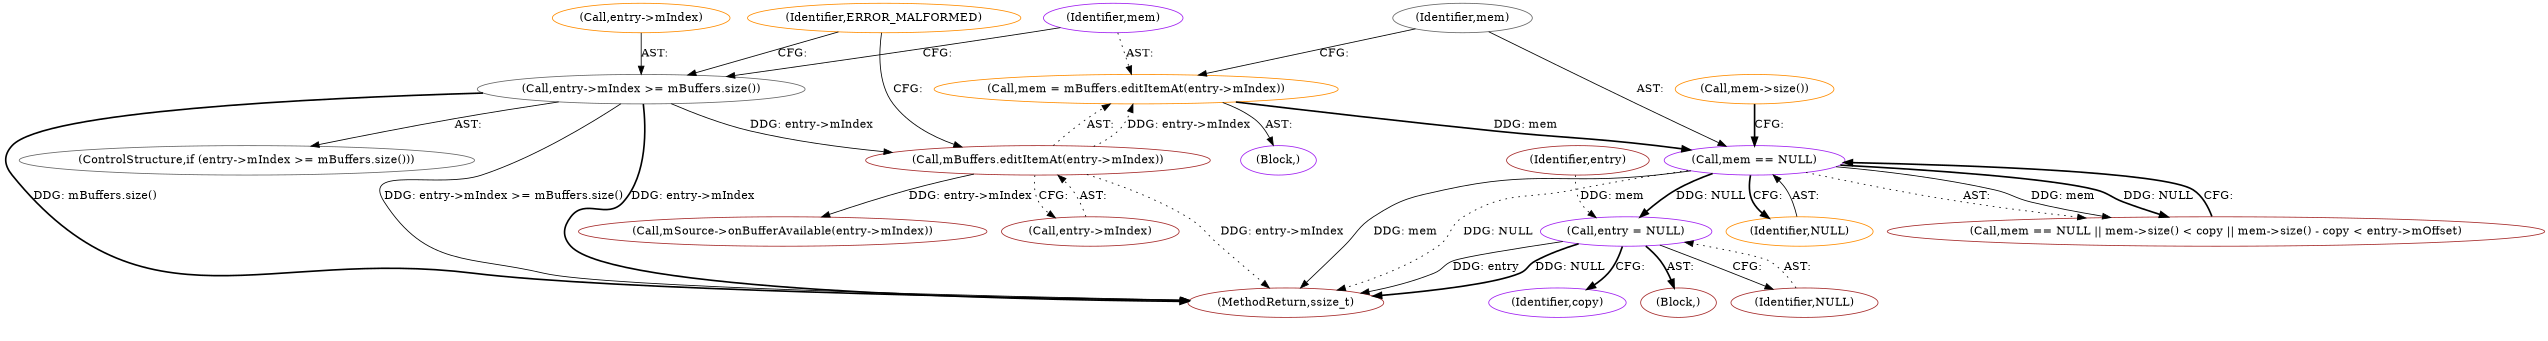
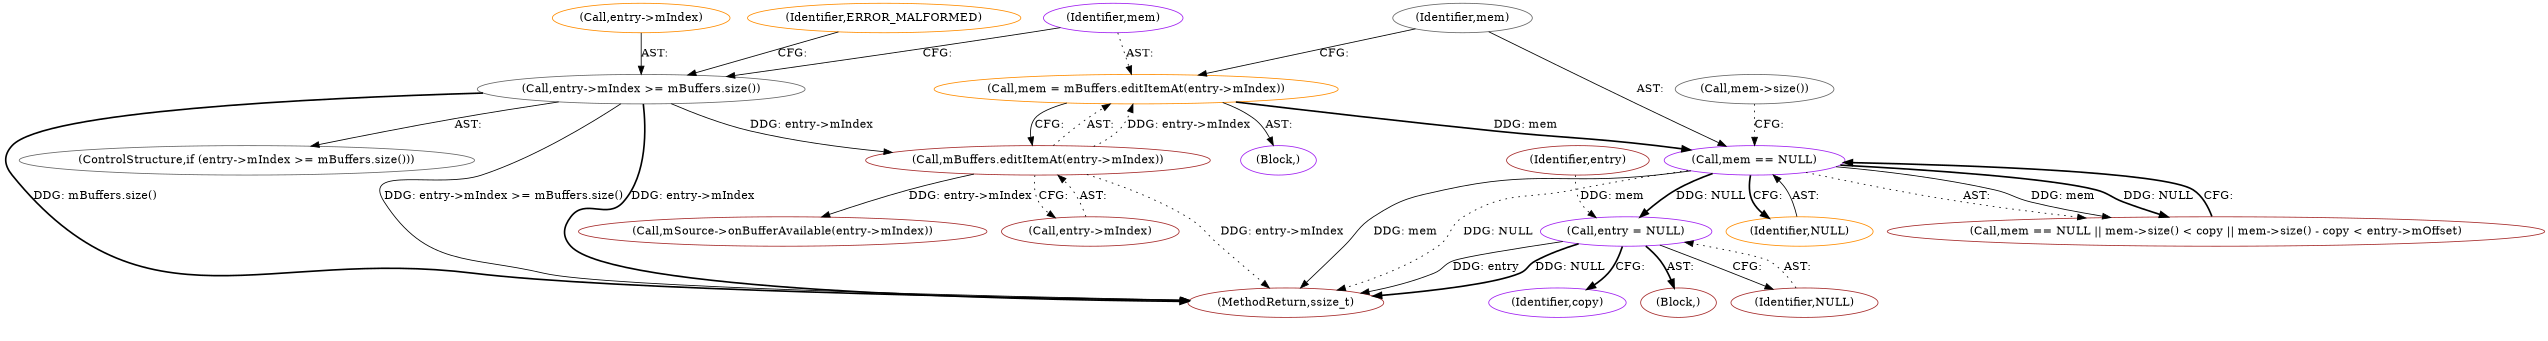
node "(Call,mem->size())": color darkorange -> gray40
edge "(Identifier,ERROR_MALFORMED)" -> "(Call,mBuffers.editItemAt(entry->mIndex))": now "(Call,mem = mBuffers.editItemAt(entry->mIndex))" -> "(Call,mBuffers.editItemAt(entry->mIndex))"
edge "(Call,mem->size())" -> "(Call,mem == NULL)": style bold -> dotted
